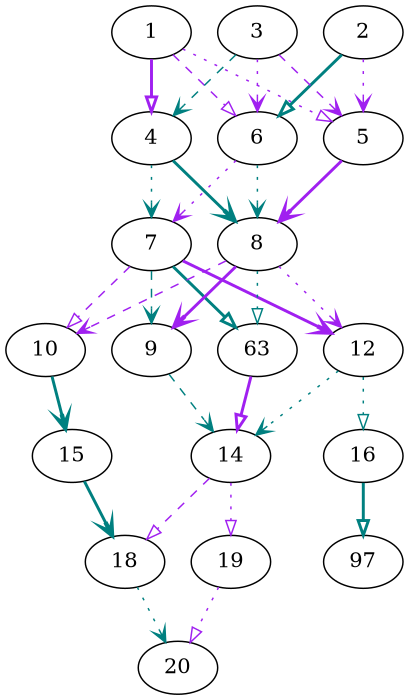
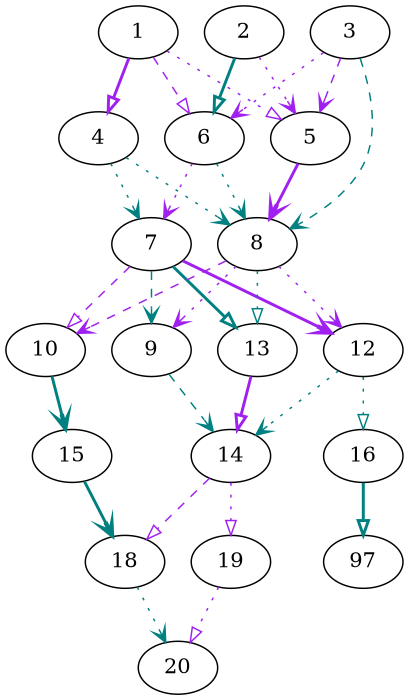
edge "3" -> "4": now "3" -> "8"
edge "4" -> "8": style bold -> dotted
edge "8" -> "9": style bold -> dotted
node "63": label "63" -> "13"
